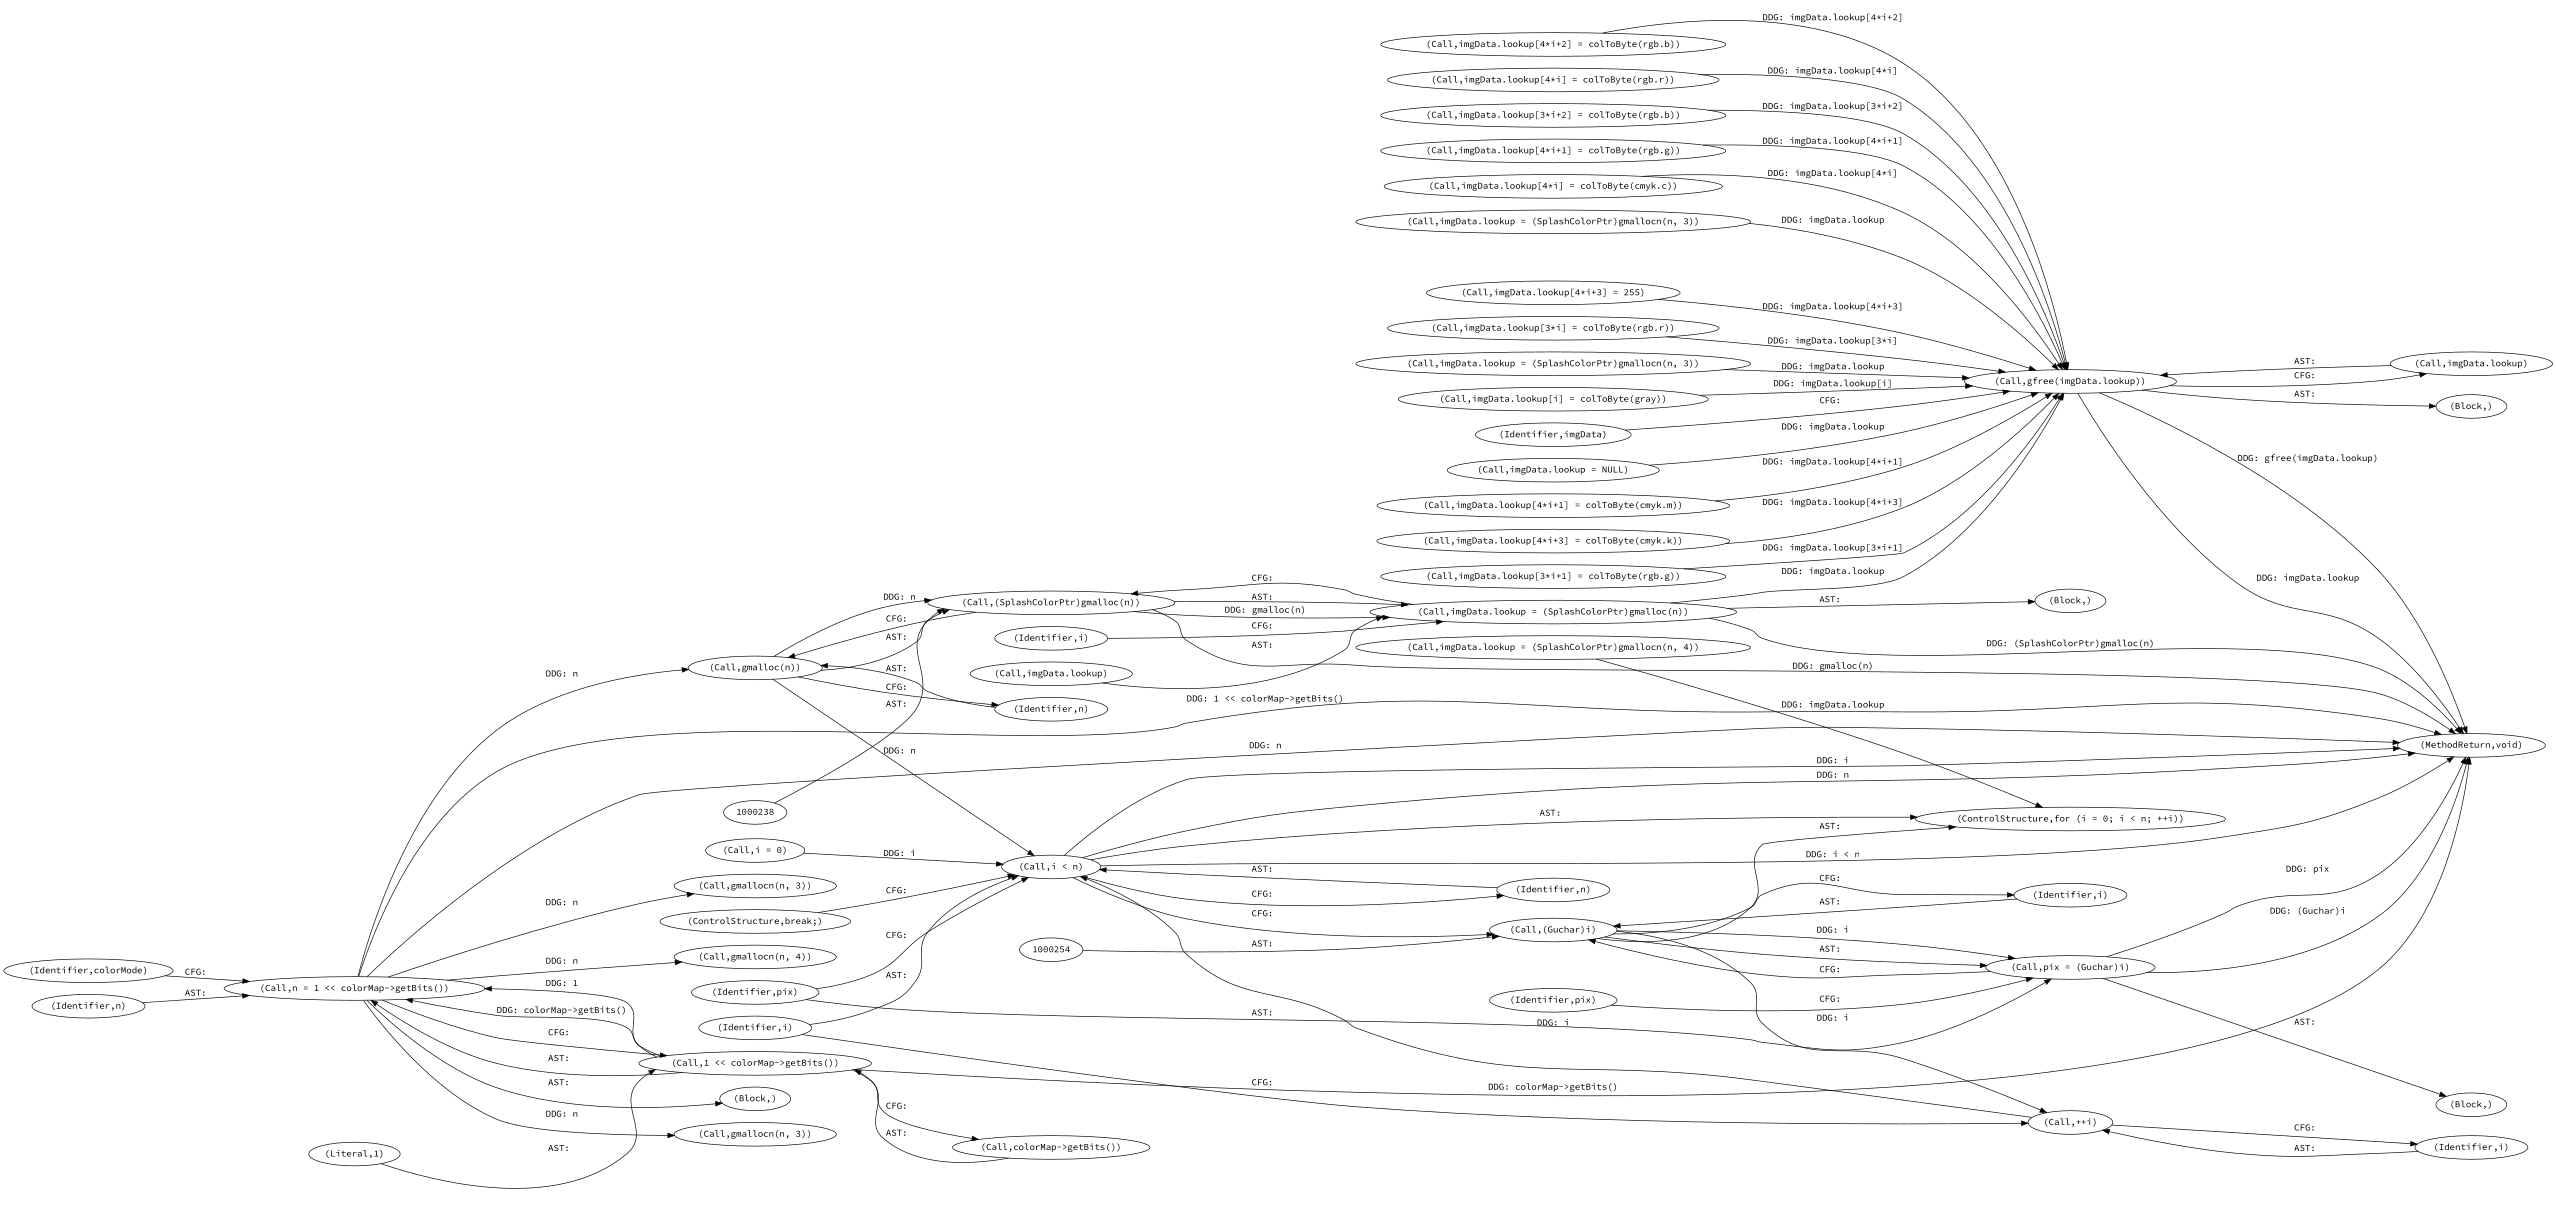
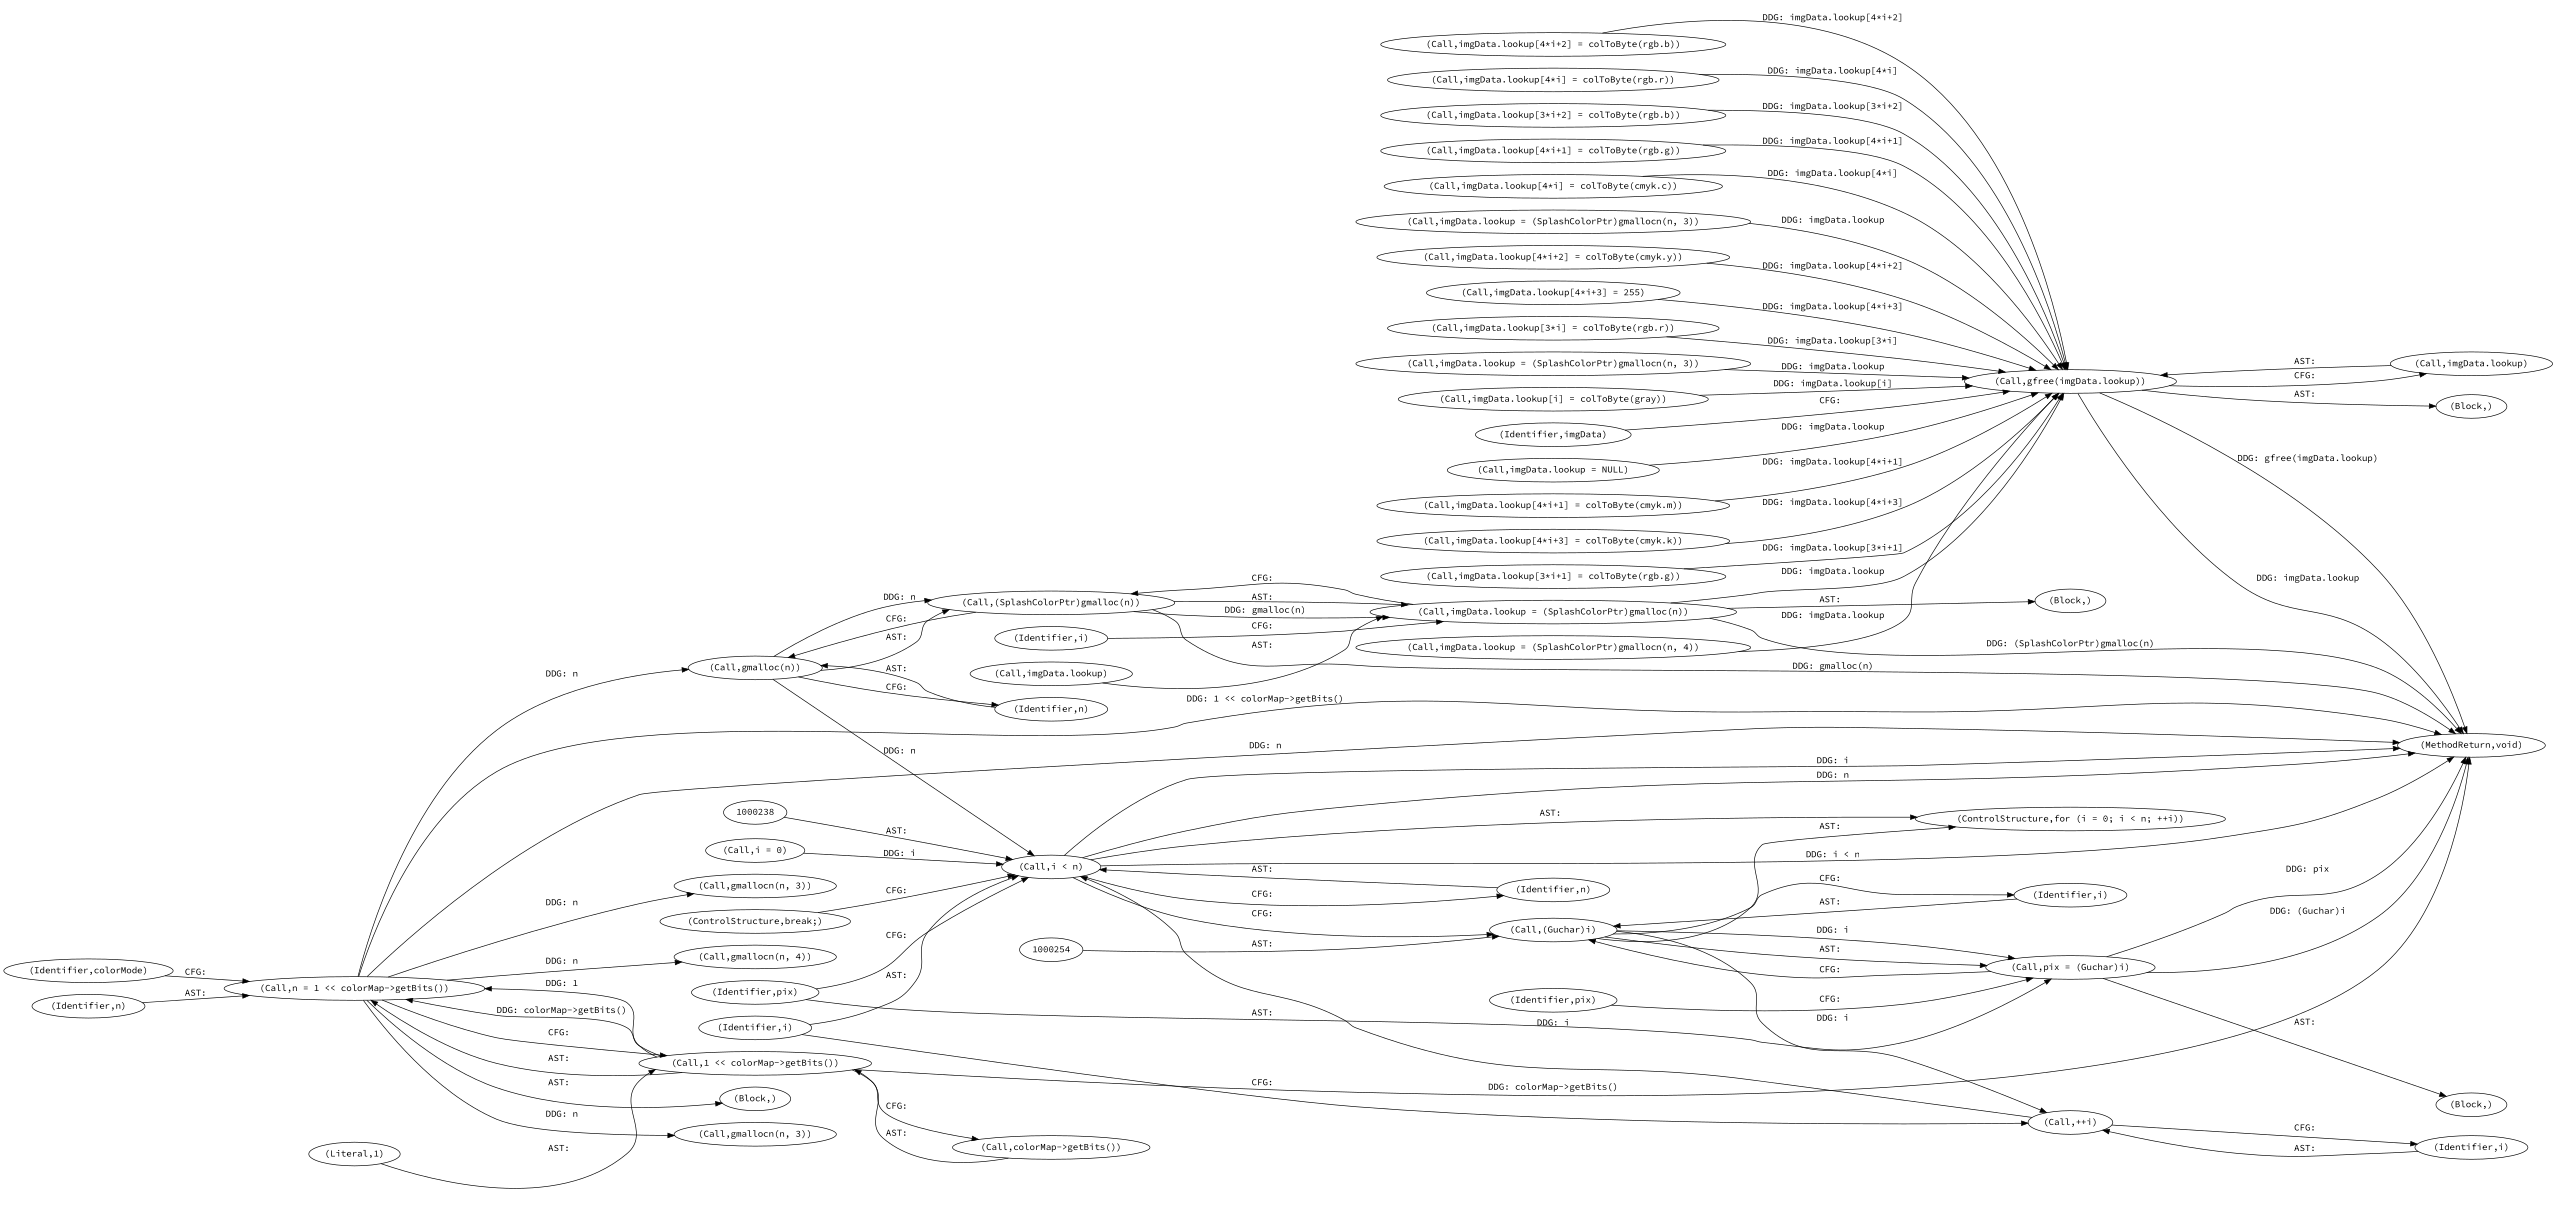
node "(Call,imgData.lookup[4*i+2] = colToByte(cmyk.y))": added
edge "(Call,imgData.lookup = (SplashColorPtr)gmallocn(n, 4))" -> "(ControlStructure,for (i = 0; i < n; ++i))": now "(Call,imgData.lookup = (SplashColorPtr)gmallocn(n, 4))" -> "(Call,gfree(imgData.lookup))"
edge "1000238" -> "(Call,(SplashColorPtr)gmalloc(n))": now "1000238" -> "(Call,i < n)"
